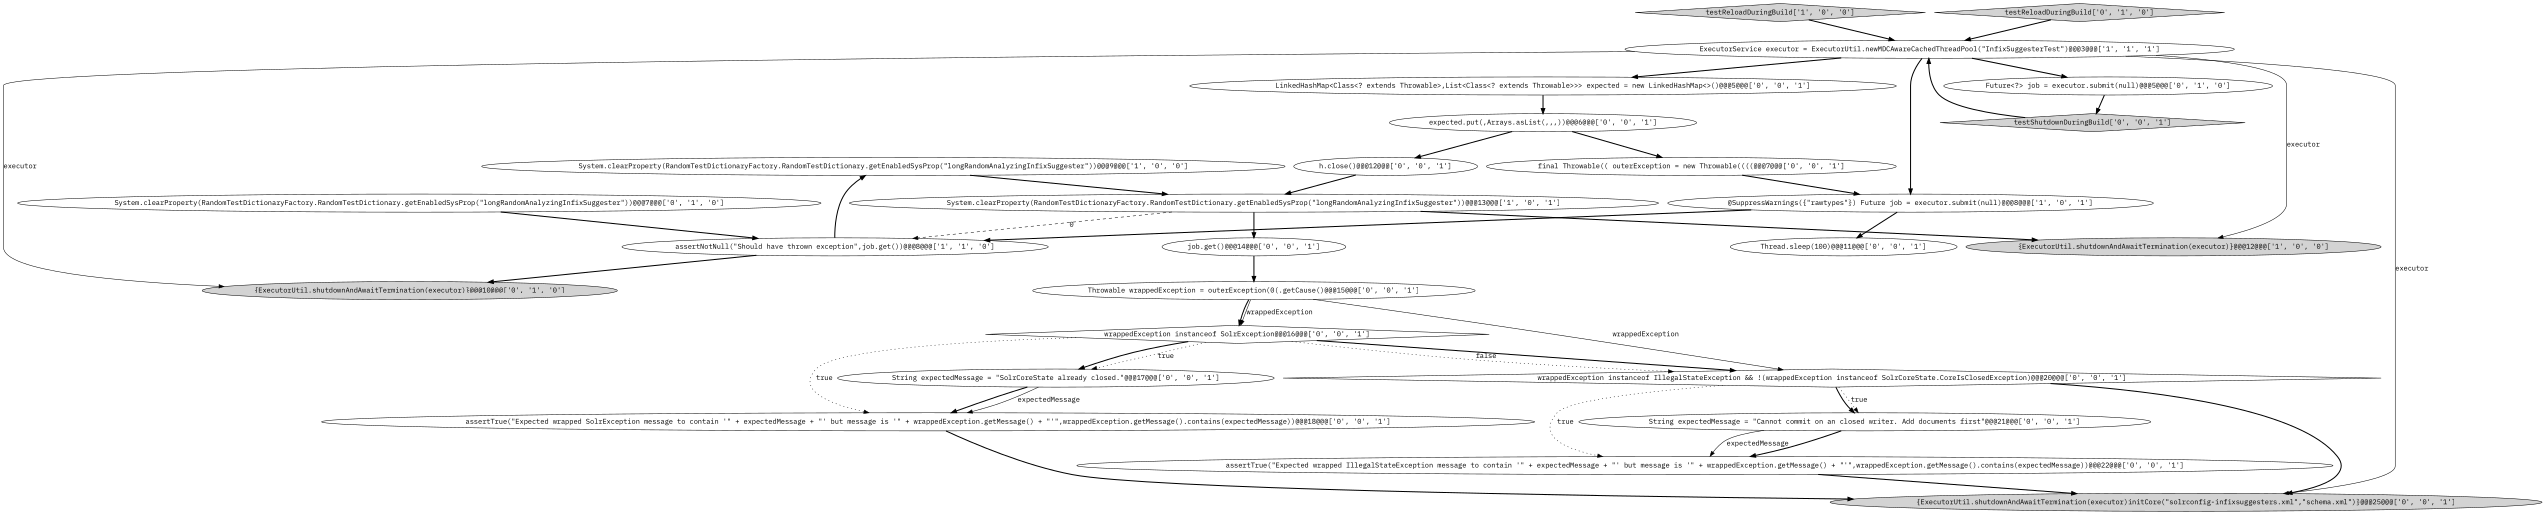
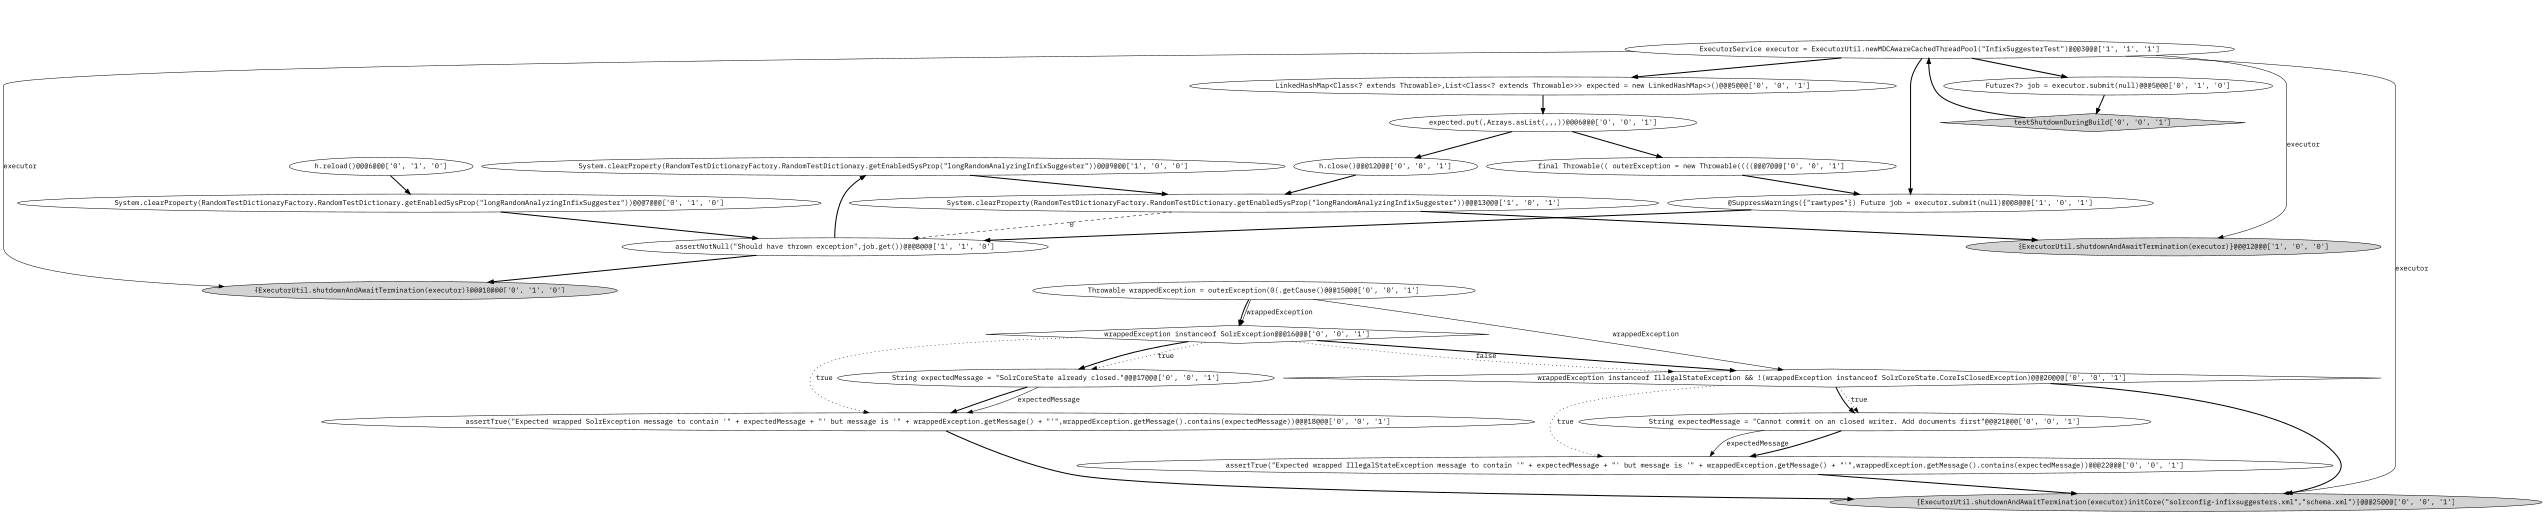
node "testReloadDuringBuild['1', '0', '0']": removed
node "testReloadDuringBuild['0', '1', '0']": removed
node "h.reload()@@@6@@@['0', '1', '0']": added
node "job.get()@@@14@@@['0', '0', '1']": removed
node "Thread.sleep(100)@@@11@@@['0', '0', '1']": removed
